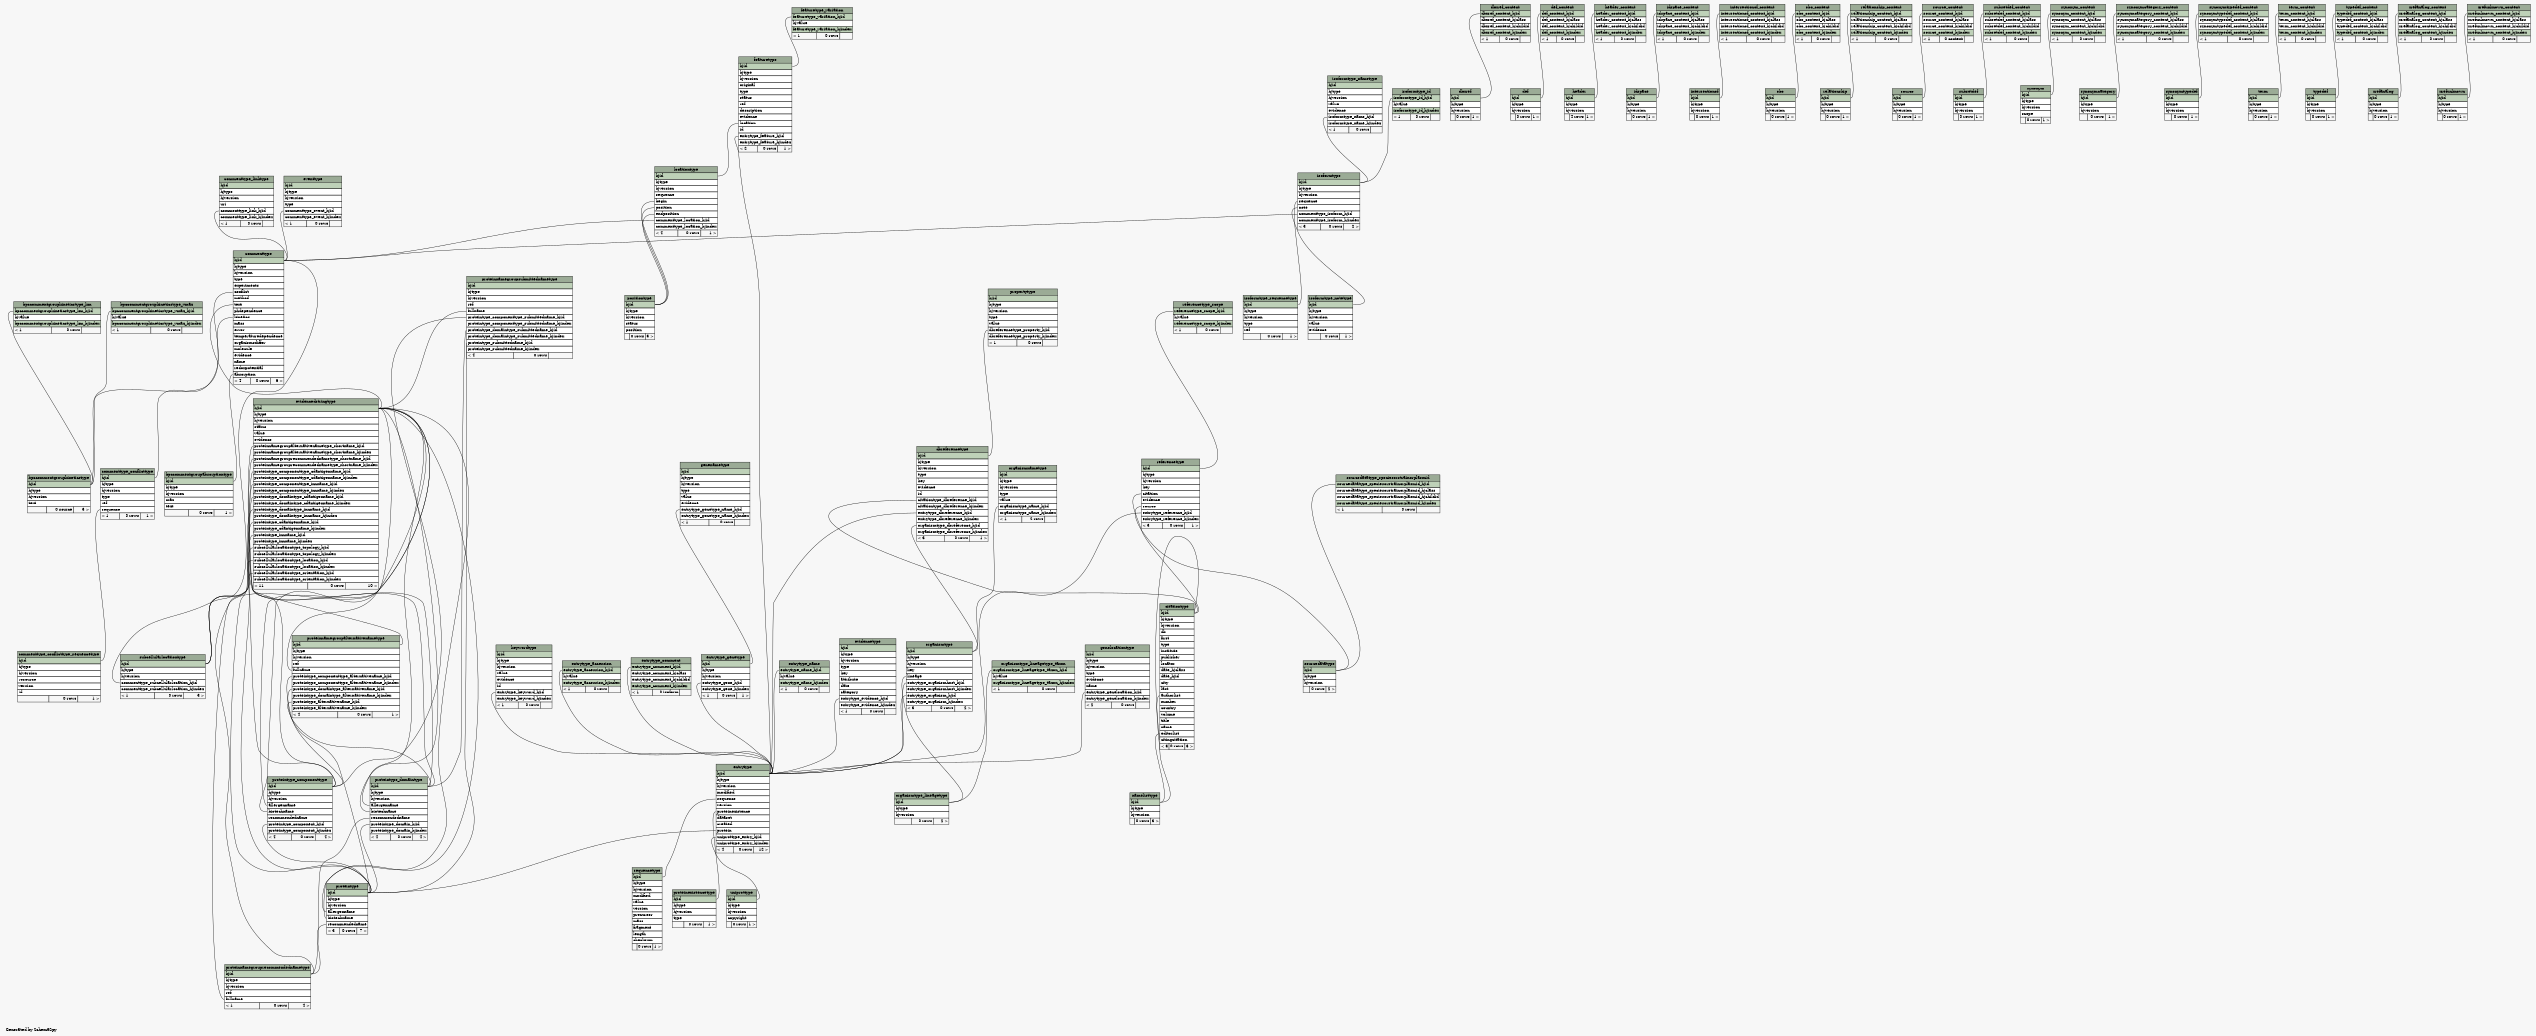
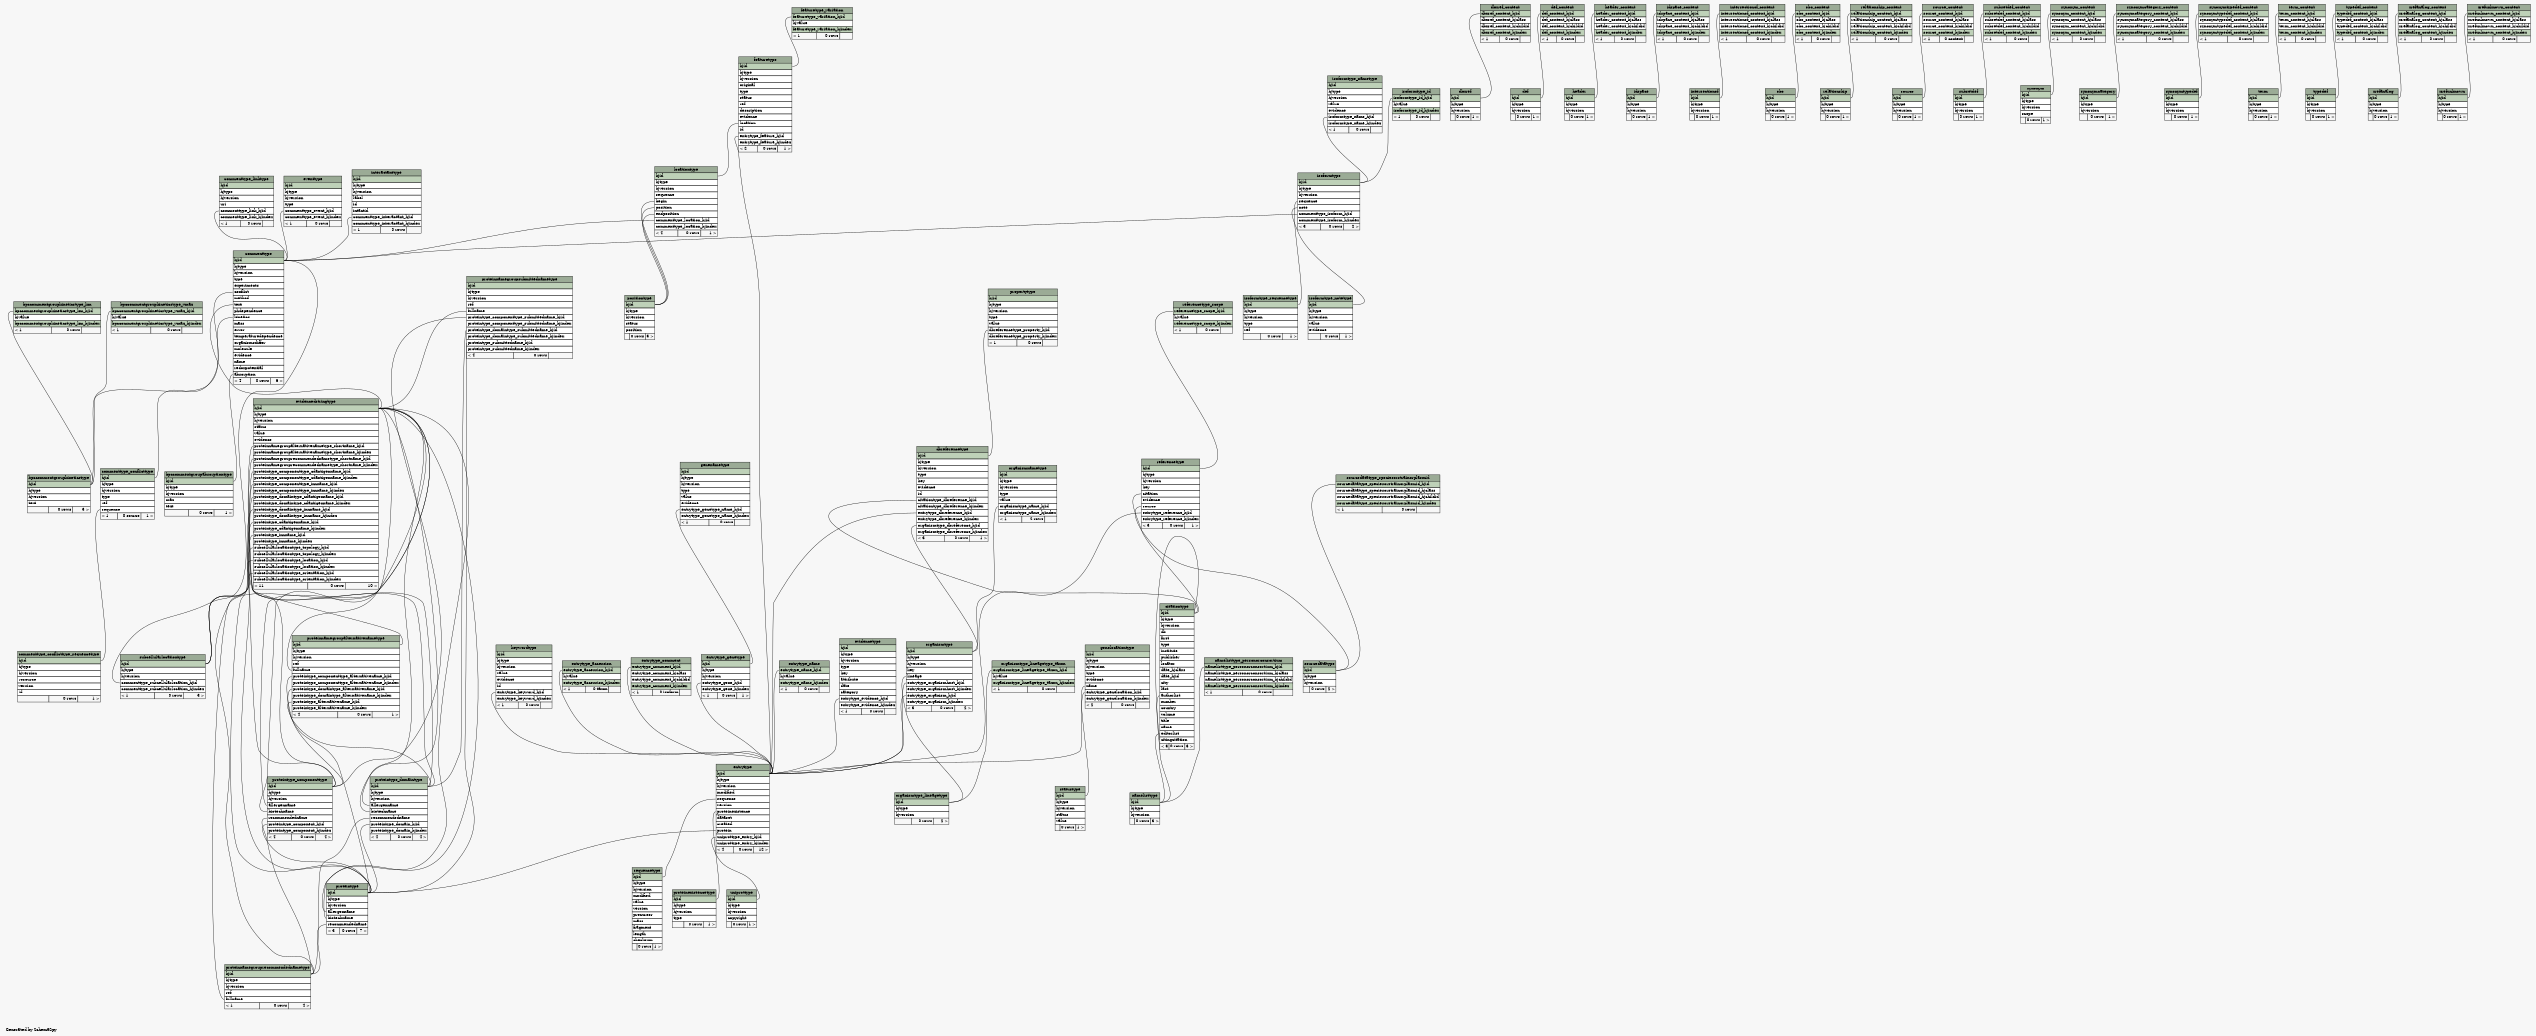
node "header": text "4 rows" -> "0 rows"
node "interactanttype": added
node "bpccommentgroupkineticstype": text "0 source" -> "0 rows"
node "commenttype_conflicttype": text "0 rows" -> "0 source"
node "namelisttype_personorconsortium": added
node "entrytype_accession": text "0 rows" -> "0 taxon"
node "statustype": added
edge "proteintype_componenttype" -- "proteinnamegrouprecommendednametype": added
